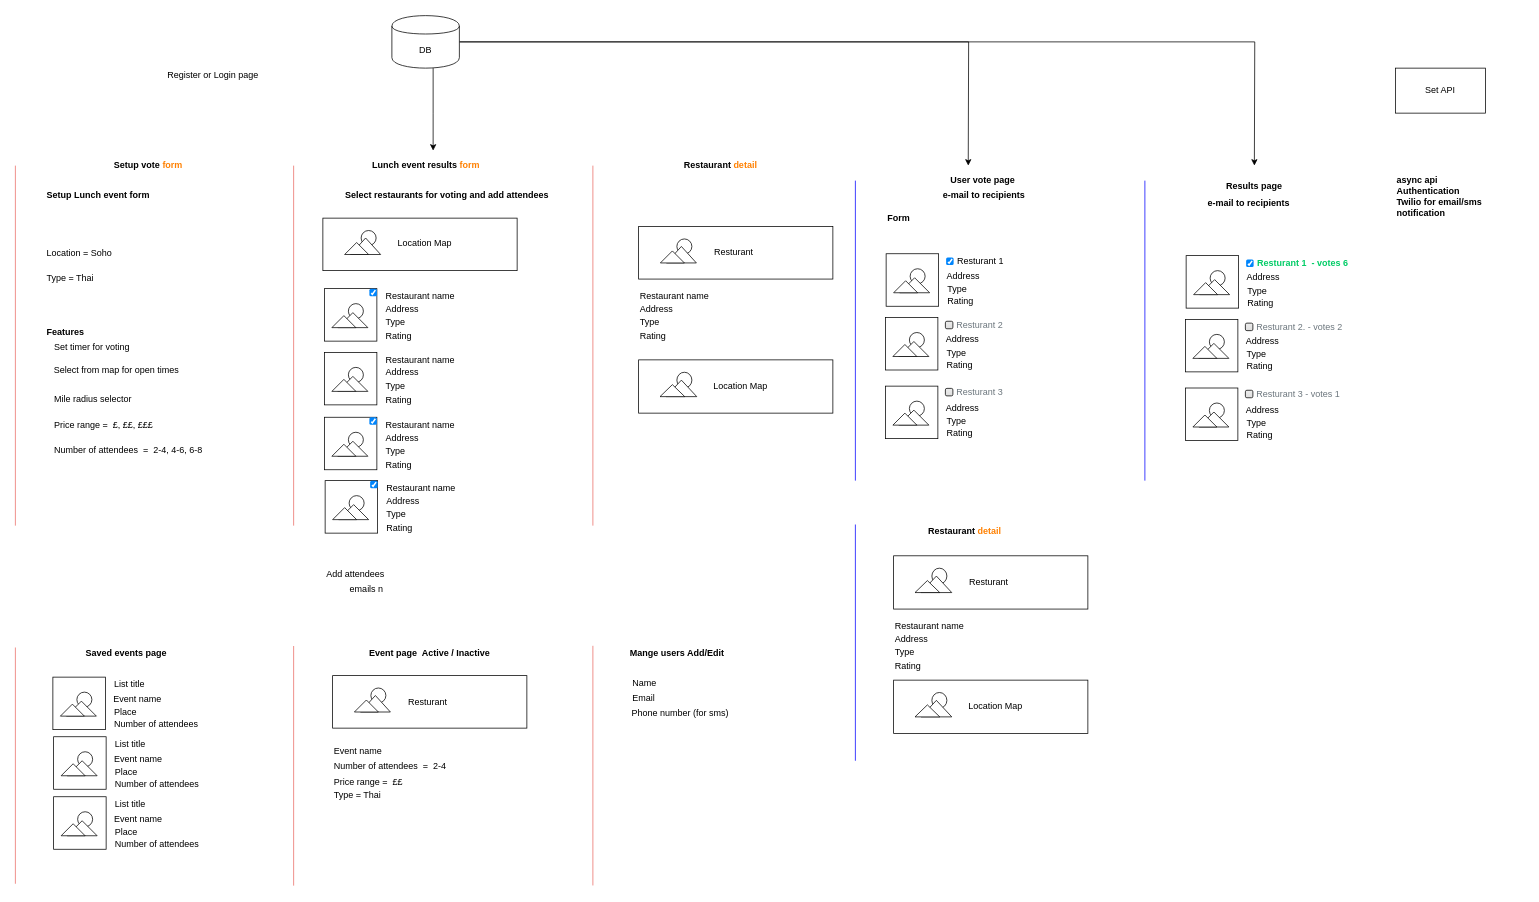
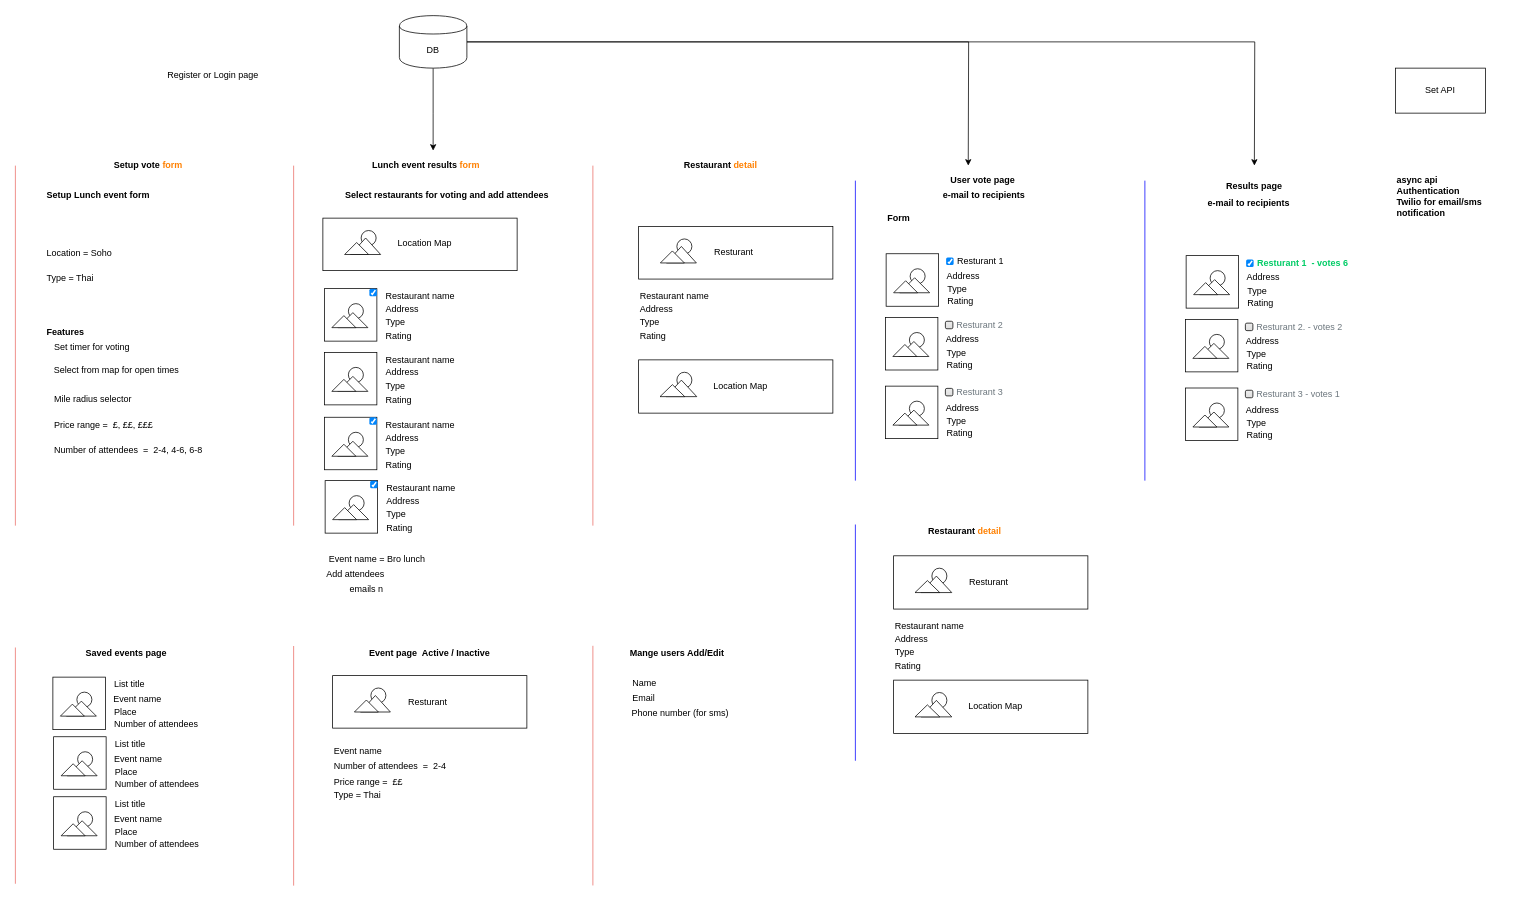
node "DB": moved (426, 42) -> (433, 42)
node "Event name = Bro lunch": added
